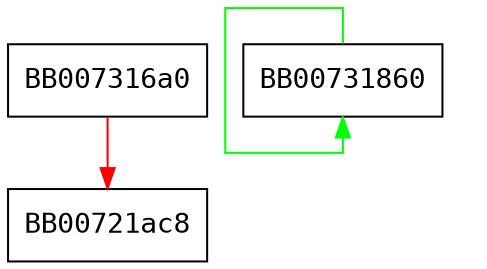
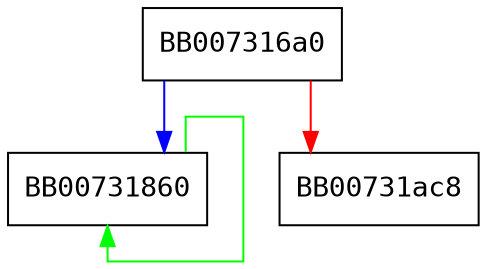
edge "BB007316a0" -> "BB00731860": added
node "BB00721ac8": label "BB00721ac8" -> "BB00731ac8"
